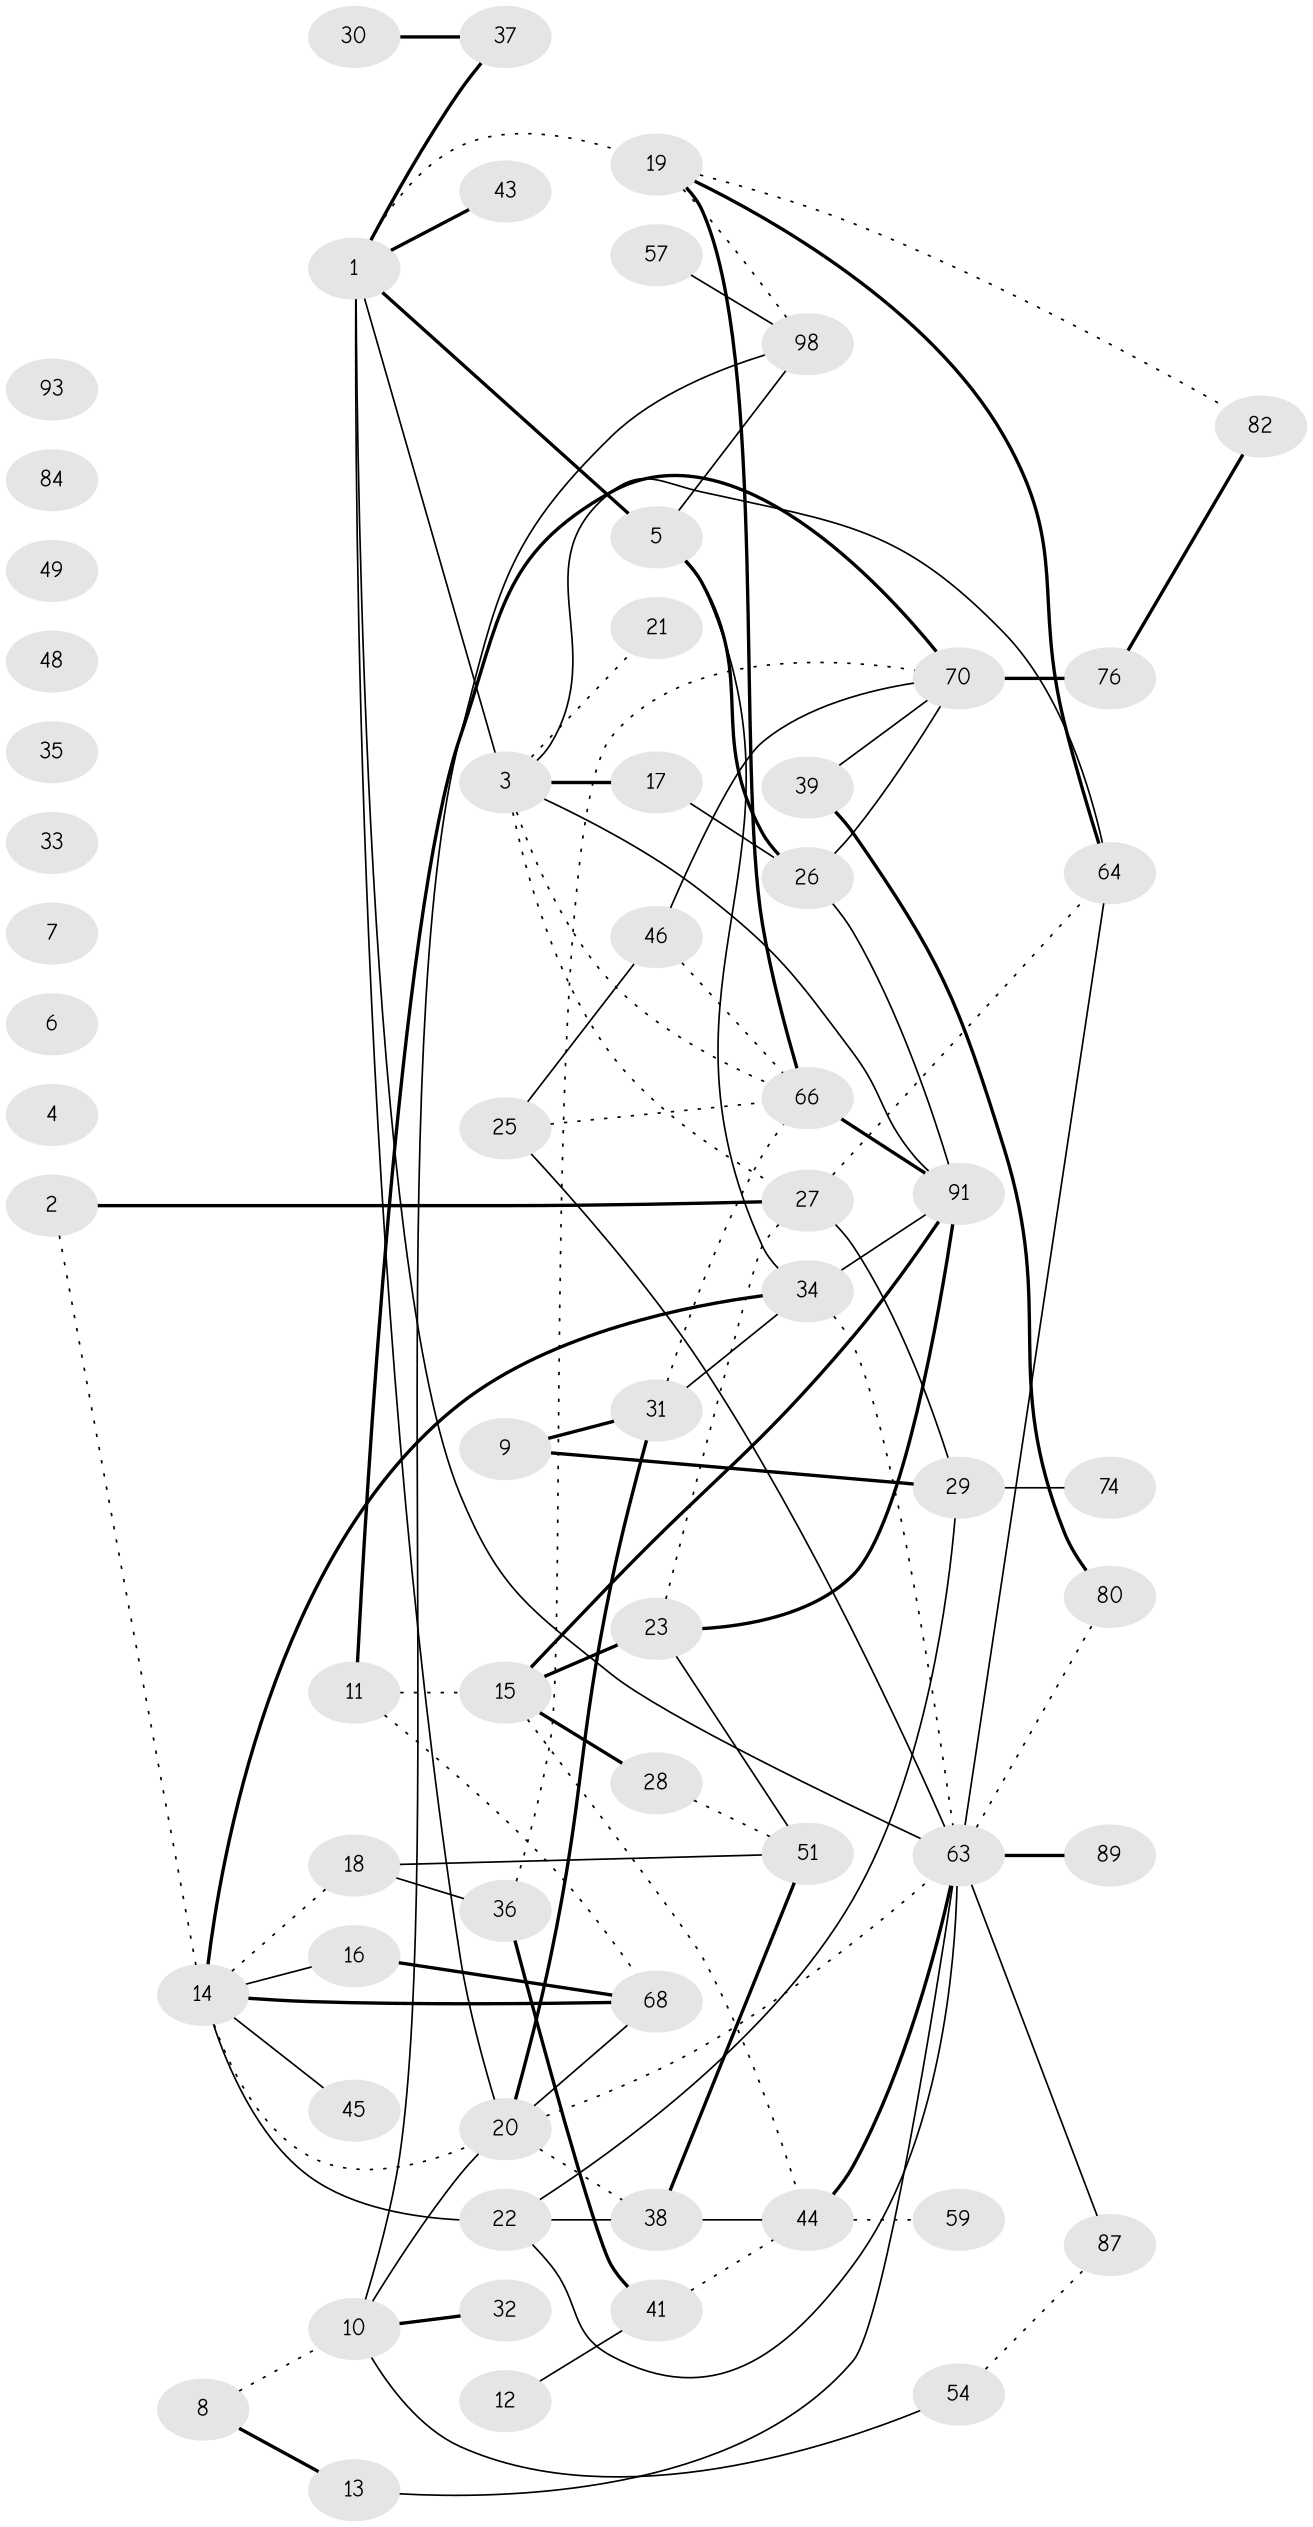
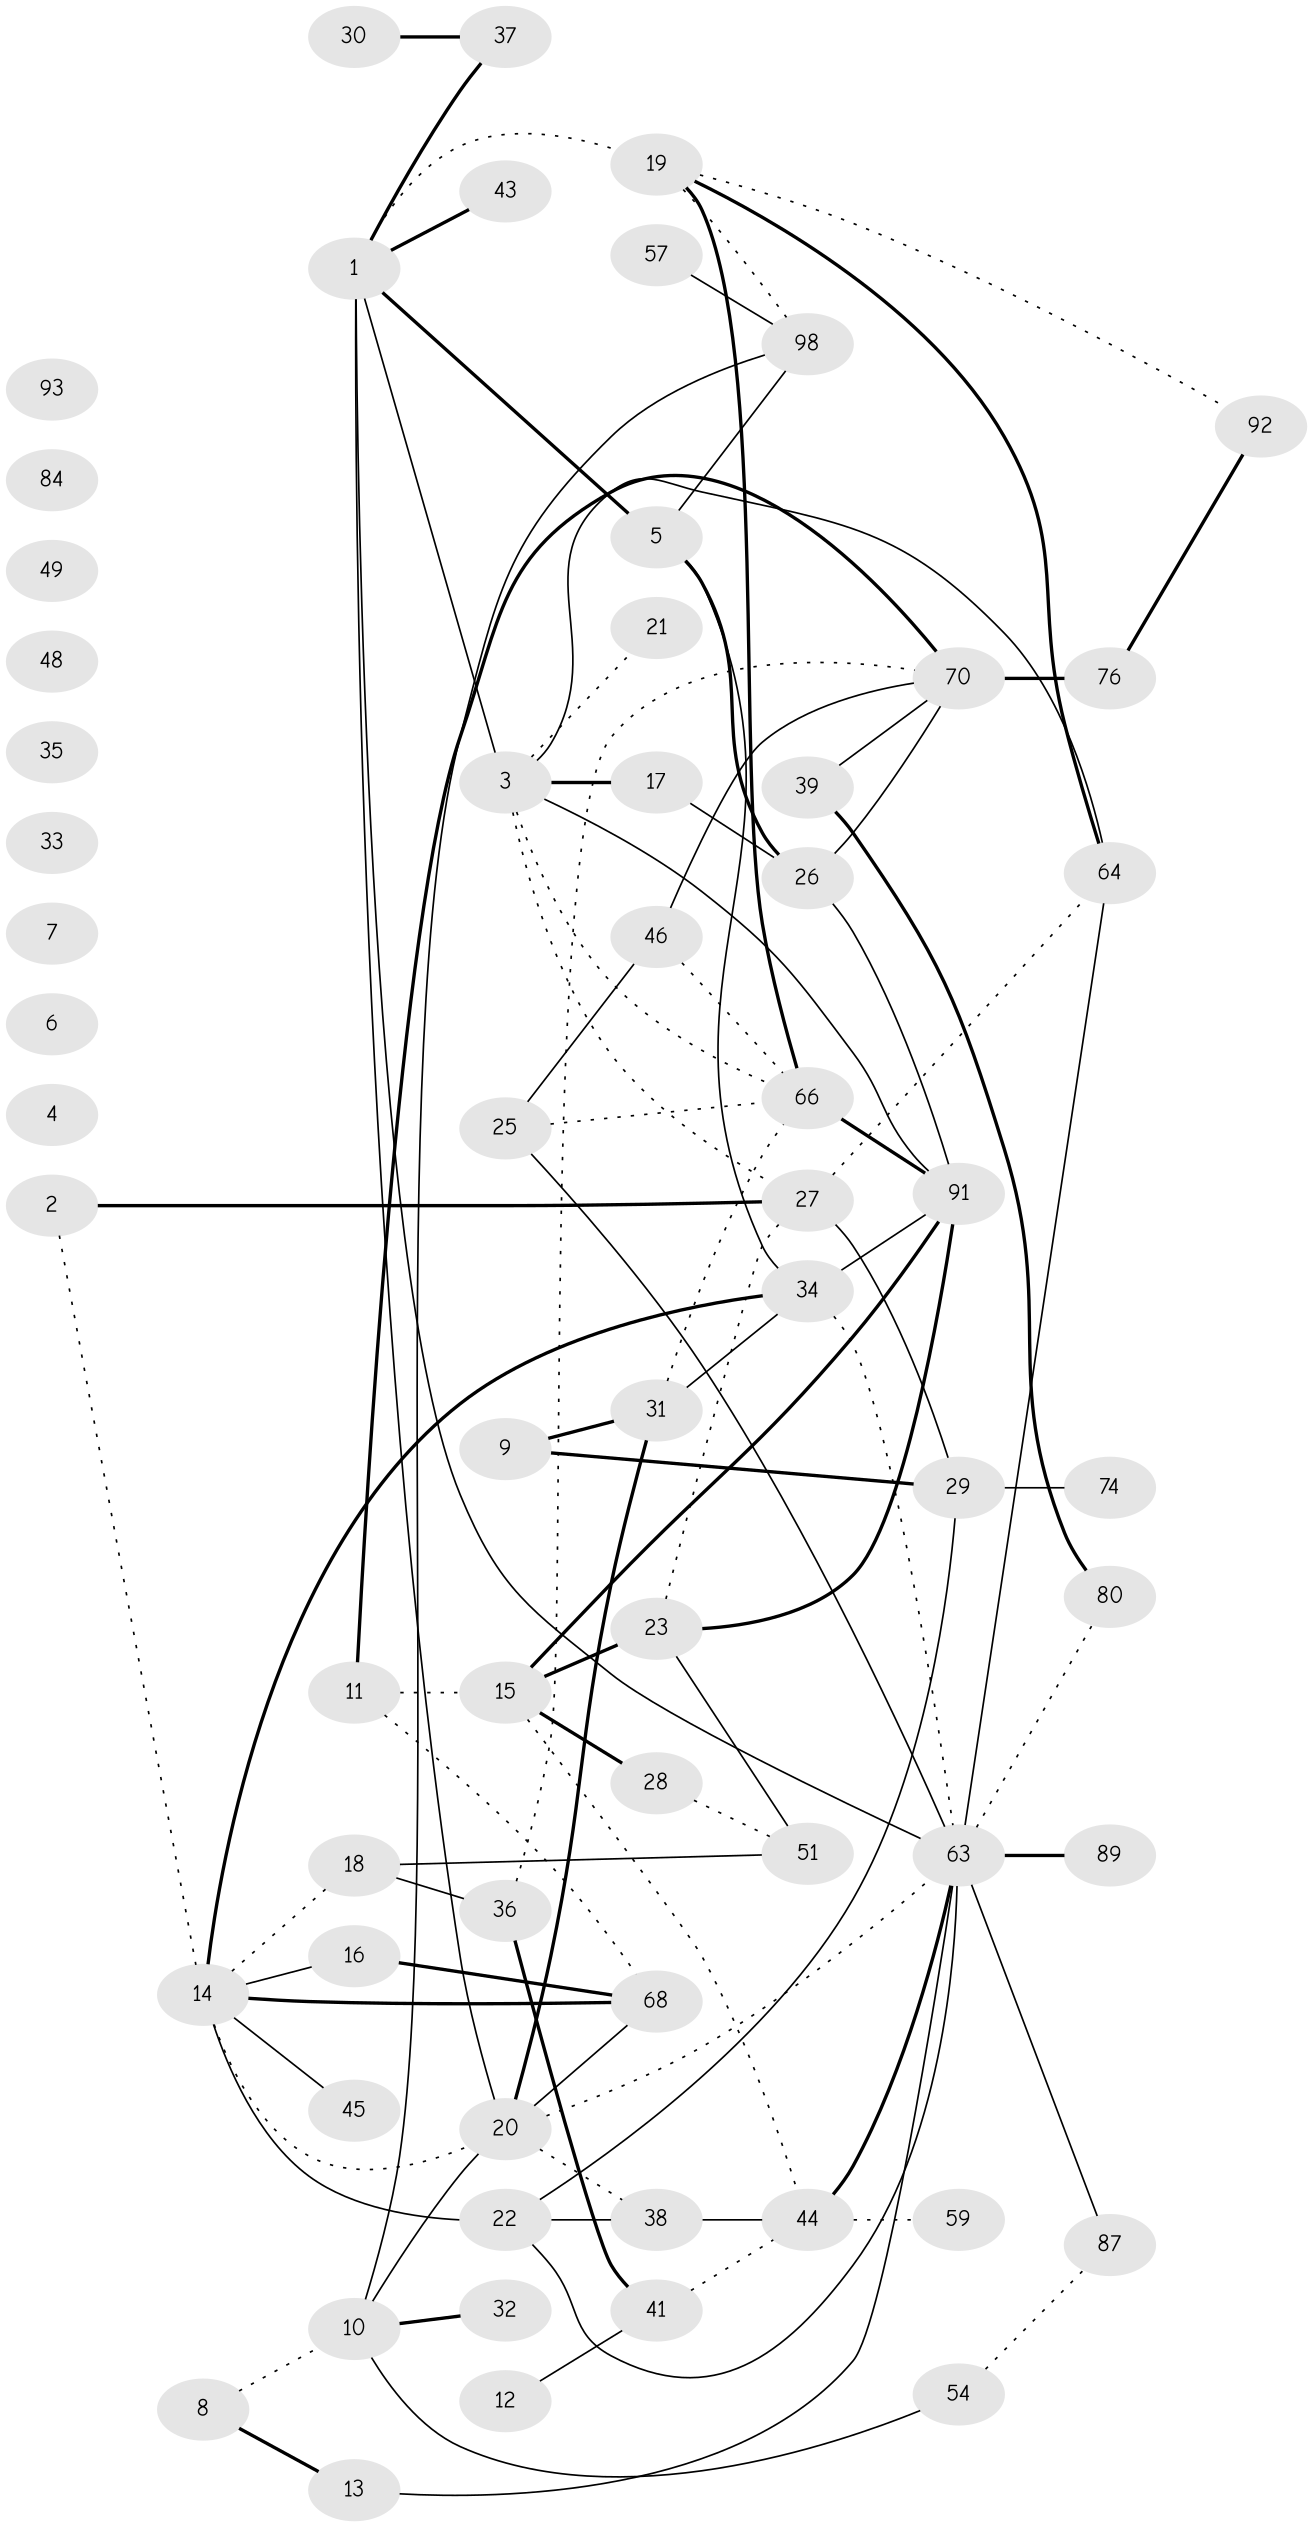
node "82": label "82" -> "92"
edge "51" -- "38": removed
